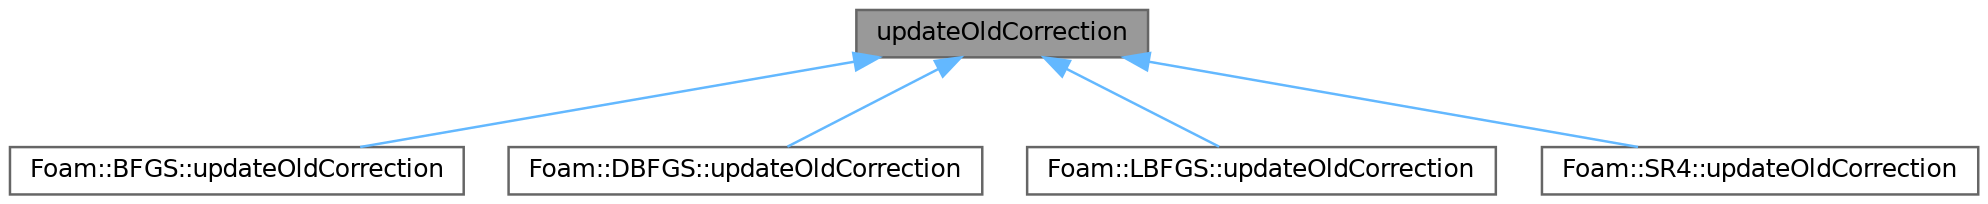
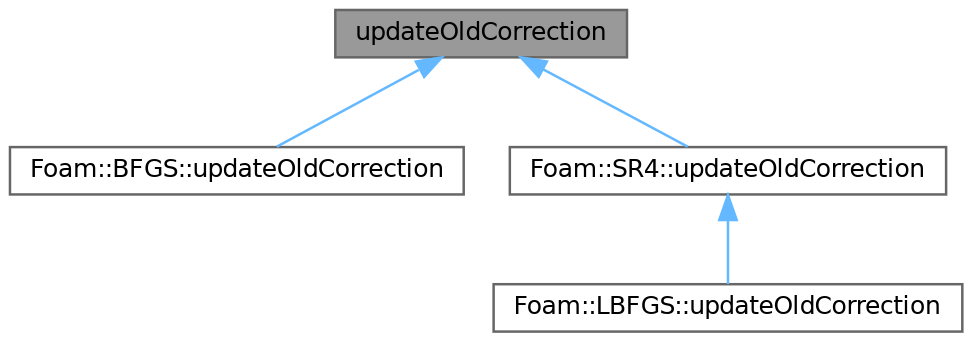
edge "Foam::LBFGS::updateOldCorrection" -> "updateOldCorrection": now "Foam::LBFGS::updateOldCorrection" -> "Foam::SR4::updateOldCorrection"
node "Foam::DBFGS::updateOldCorrection": removed
